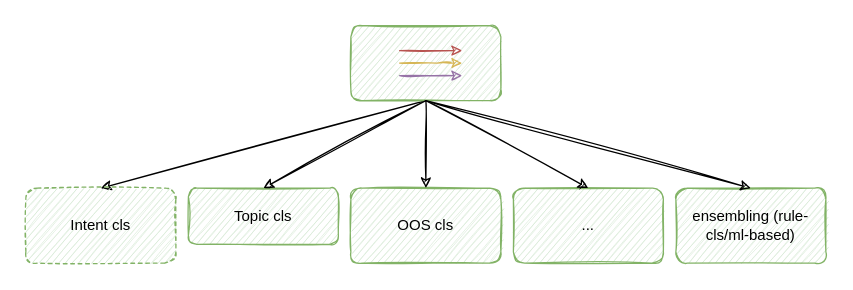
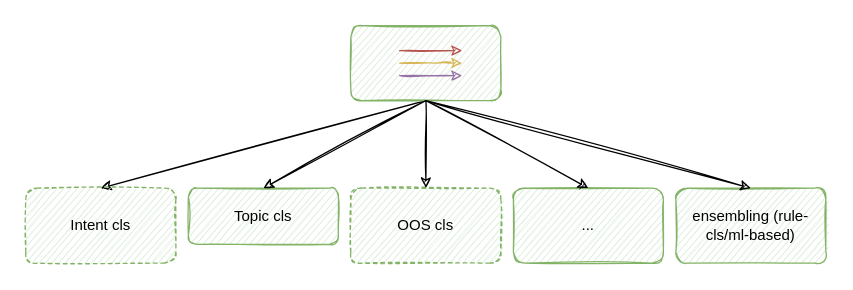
node "OOS cls": style solid -> dashed
